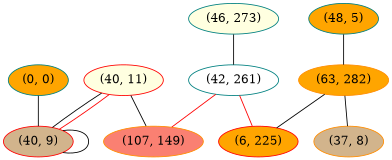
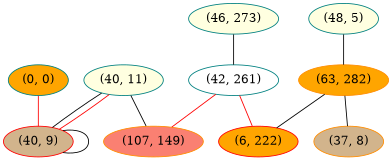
node "(48, 5)": fillcolor orange -> lightyellow
node "(40, 11)": color red -> teal
edge "(0, 0)" -- "(40, 9)": color black -> red
node "(6, 225)": label "(6, 225)" -> "(6, 222)"
